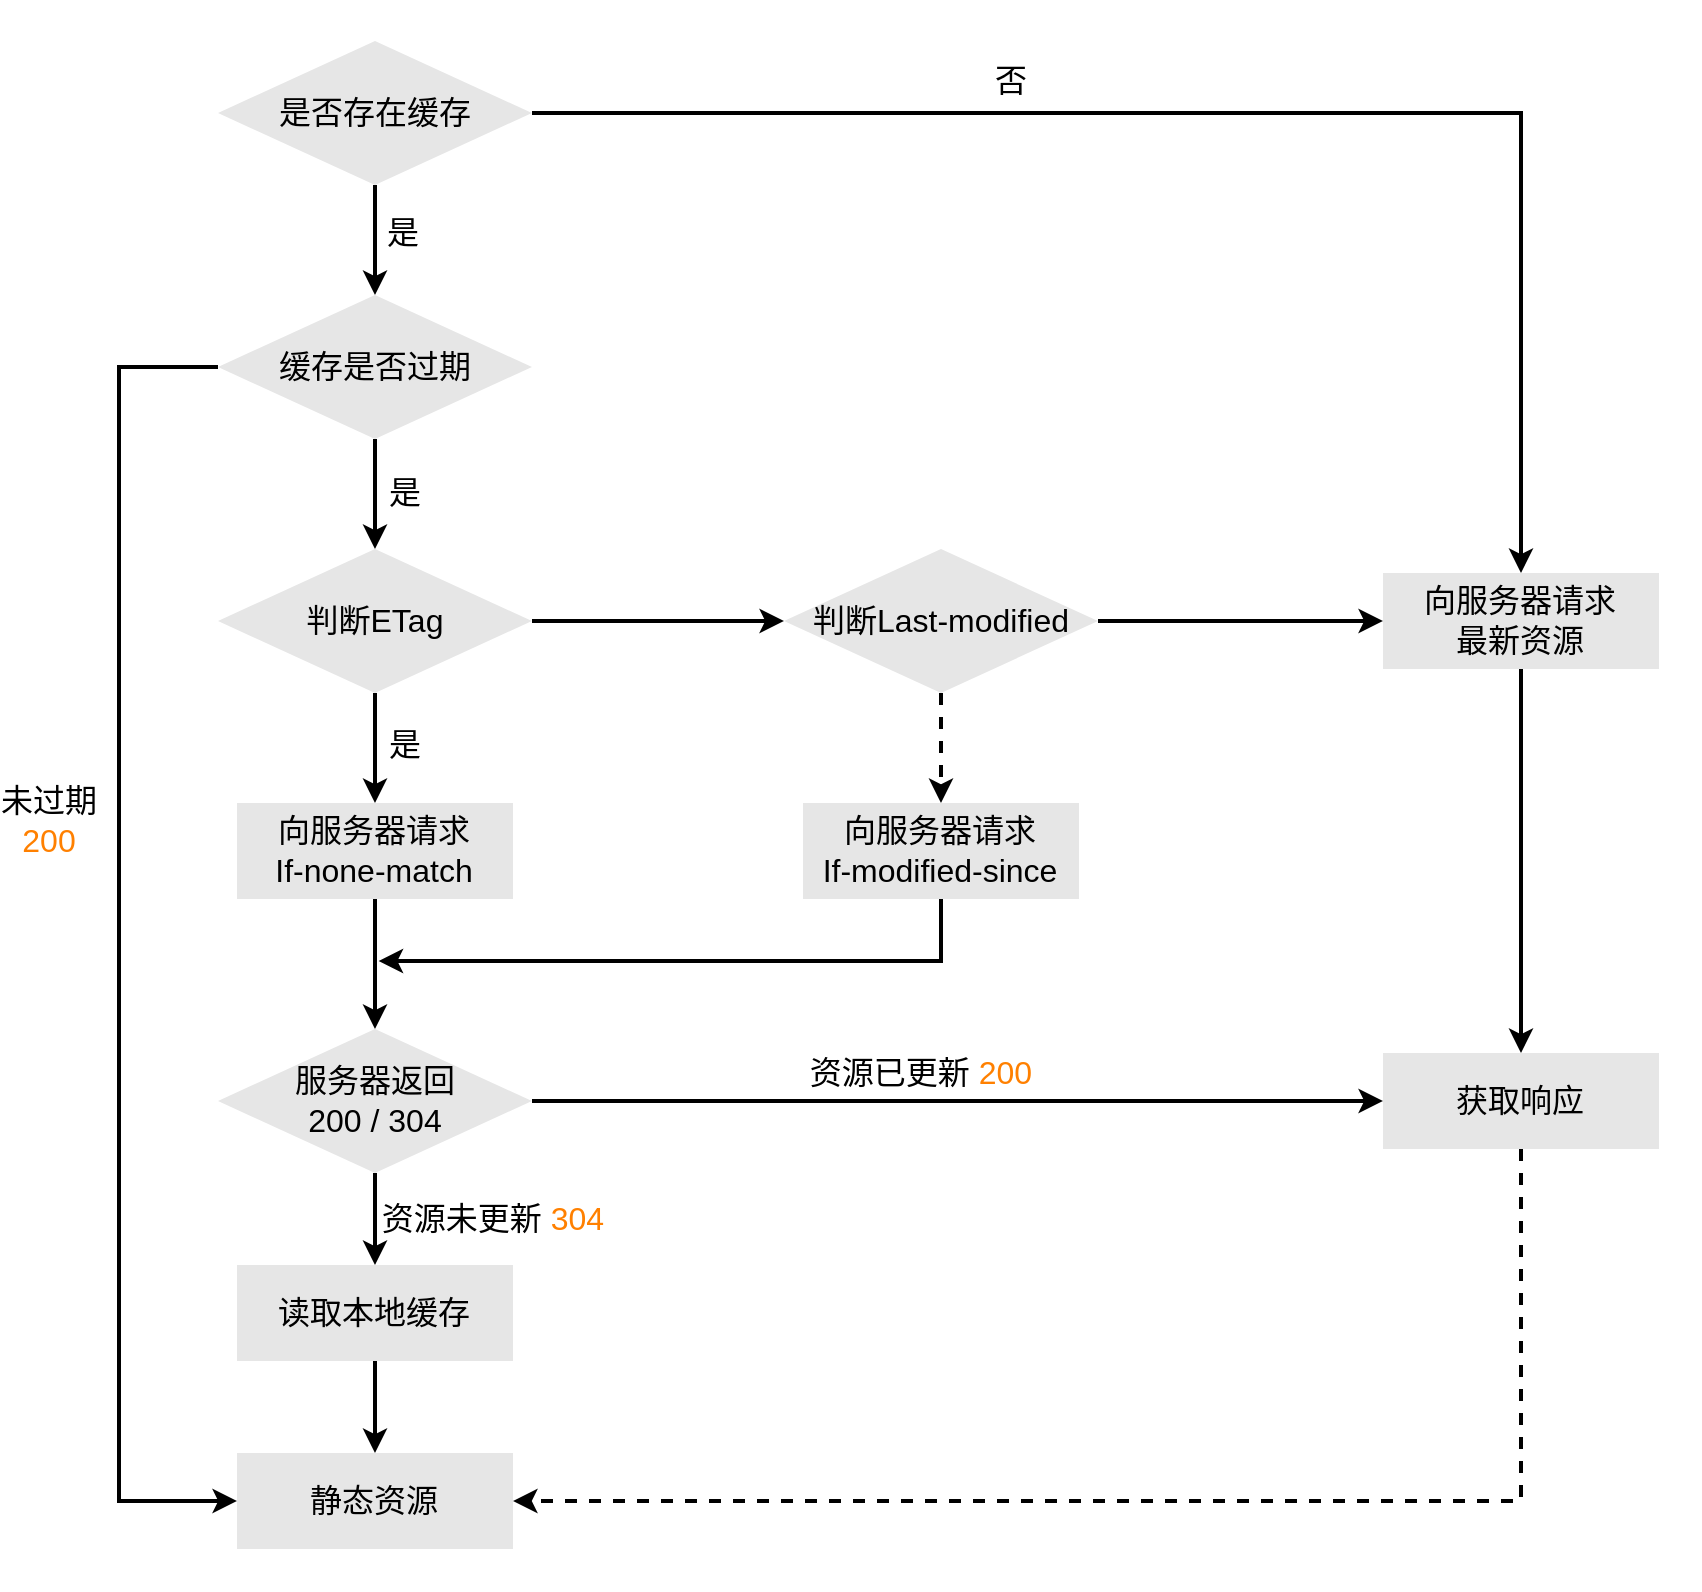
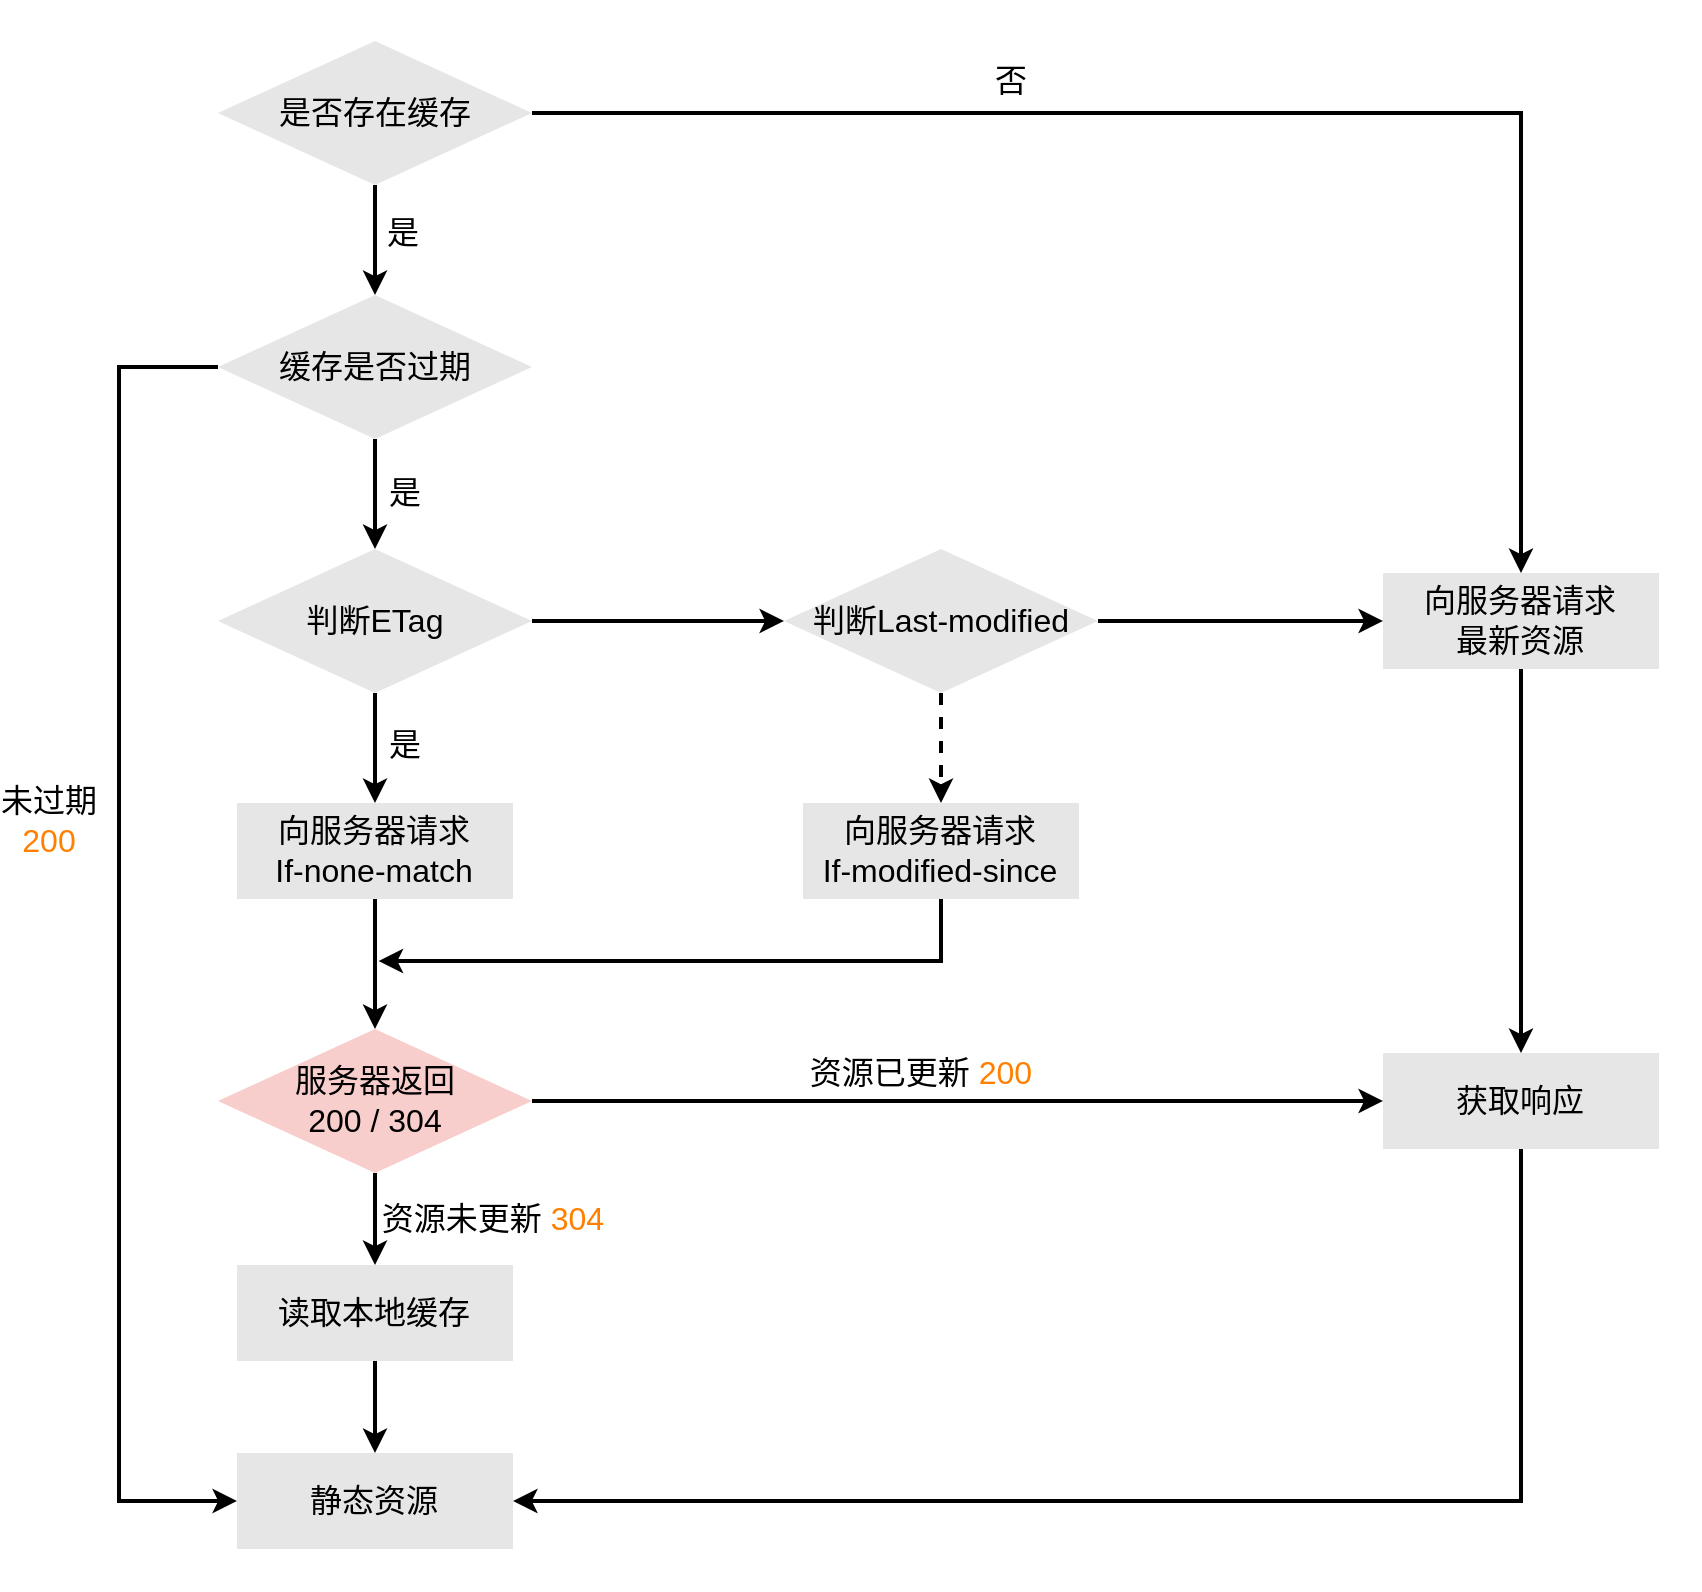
node "服务器返回 200 / 304": fillcolor #e6e6e6 -> #f8cecc
edge "获取响应" -> "静态资源": style dashed -> solid
